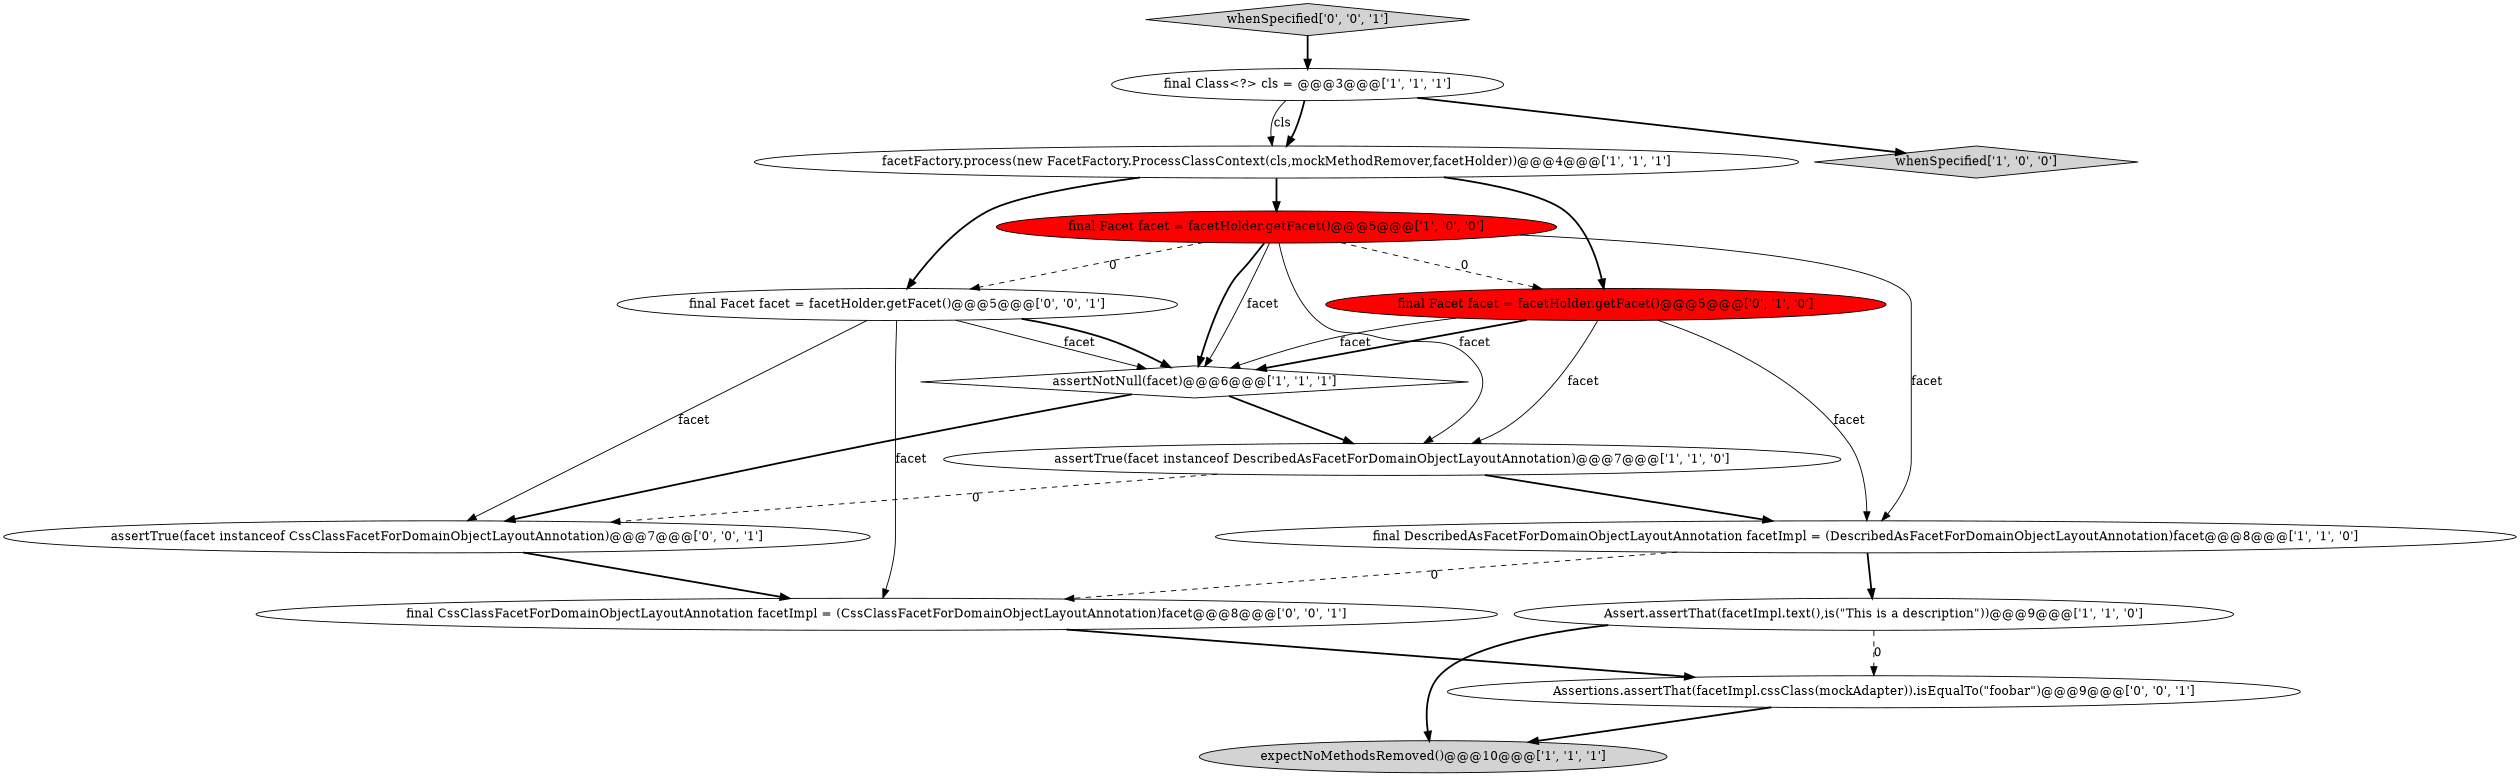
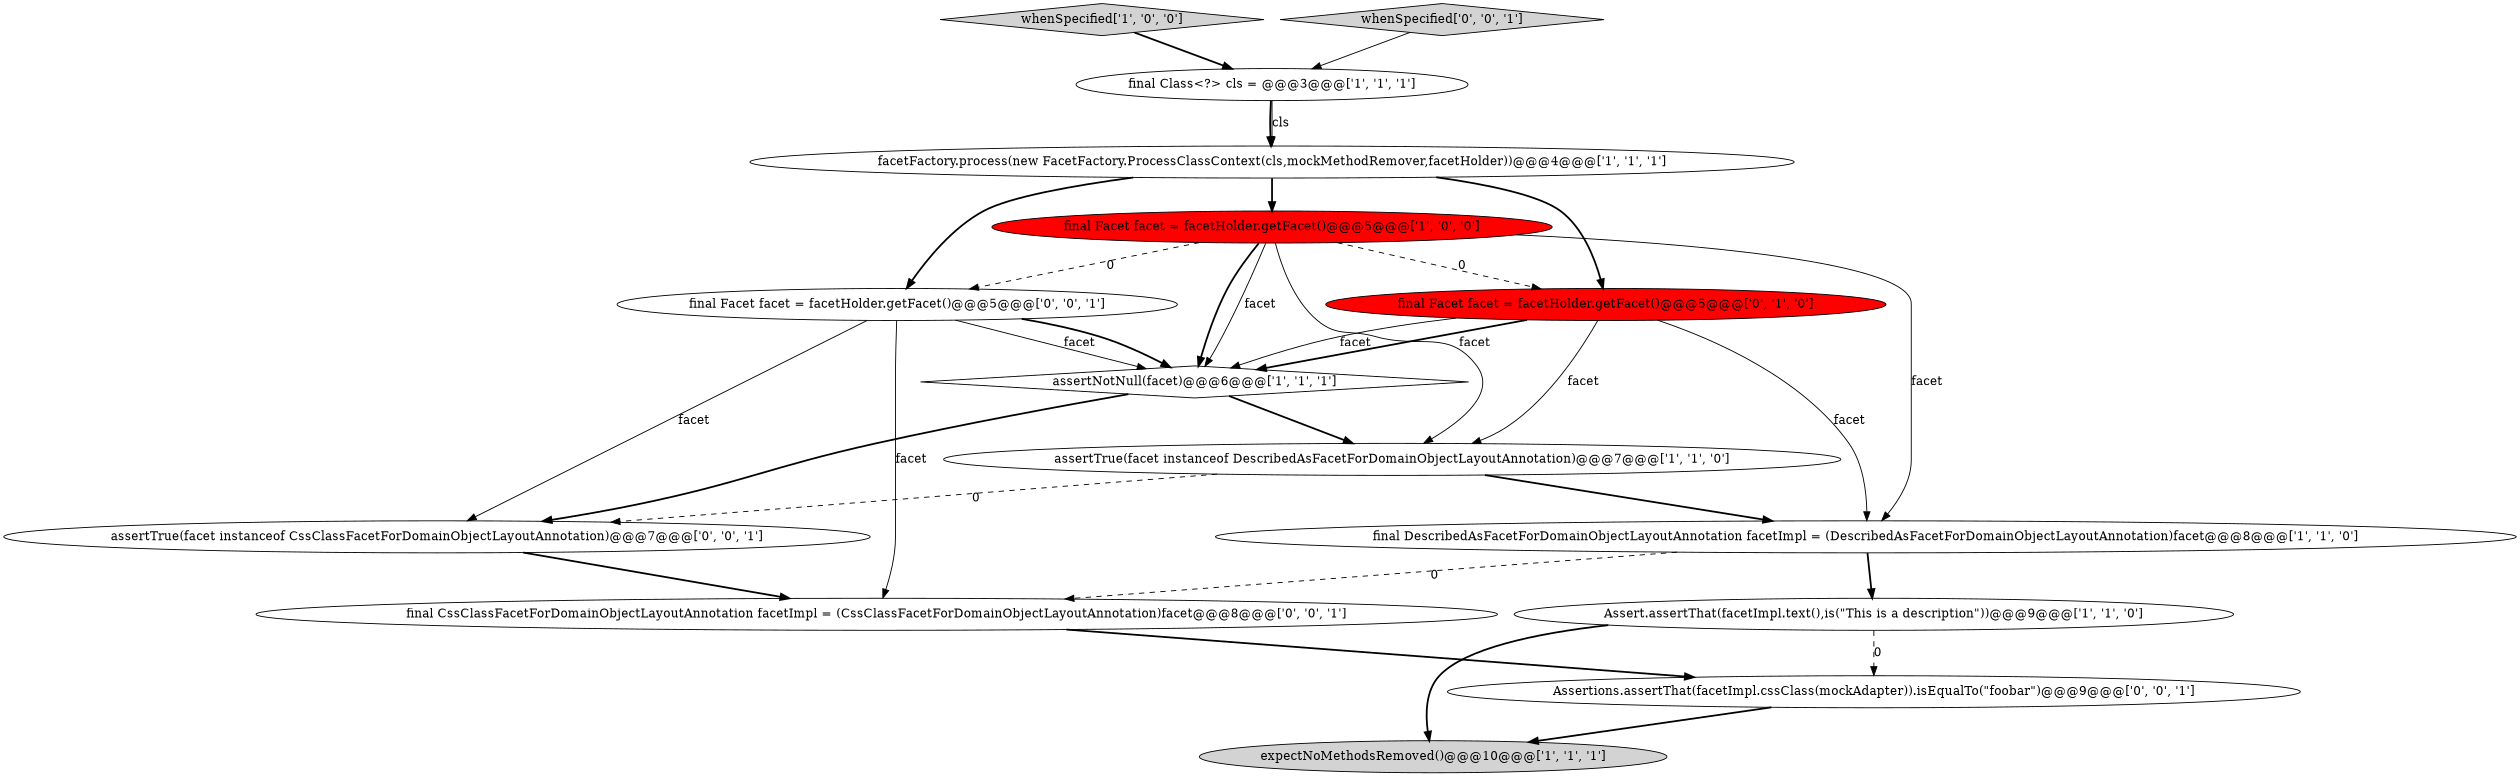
edge "whenSpecified['0', '0', '1']" -> "final Class<?> cls = @@@3@@@['1', '1', '1']": style bold -> solid
edge "final Class<?> cls = @@@3@@@['1', '1', '1']" -> "whenSpecified['1', '0', '0']": reversed
